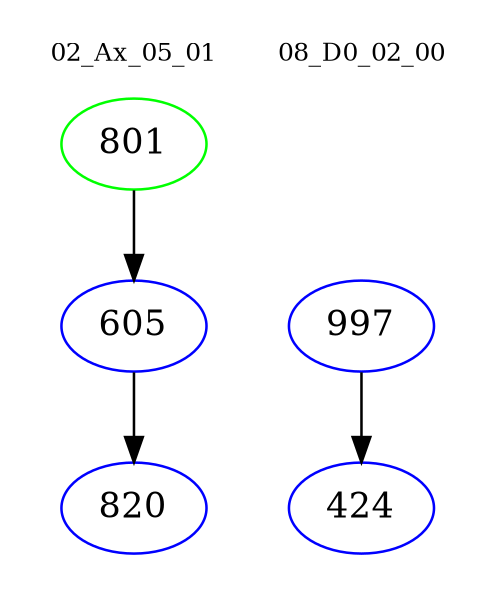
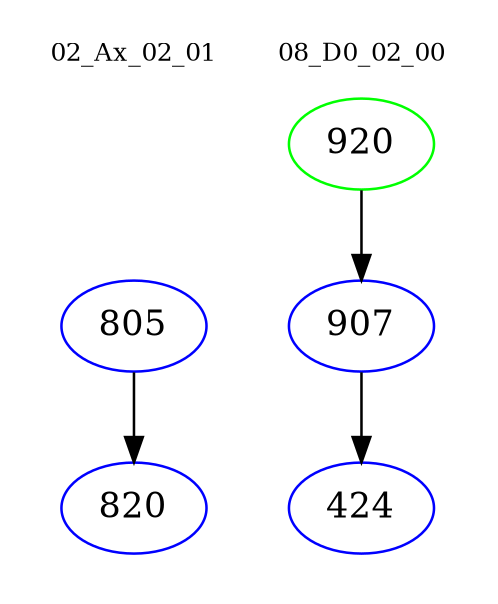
cluster "02_Ax_05_01": label "02_Ax_05_01" -> "02_Ax_02_01"
node "801": removed
node "920": added
node "605": label "605" -> "805"
node "997": label "997" -> "907"
